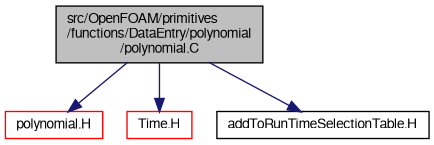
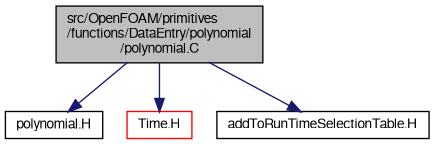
node "polynomial.H": color red -> black
